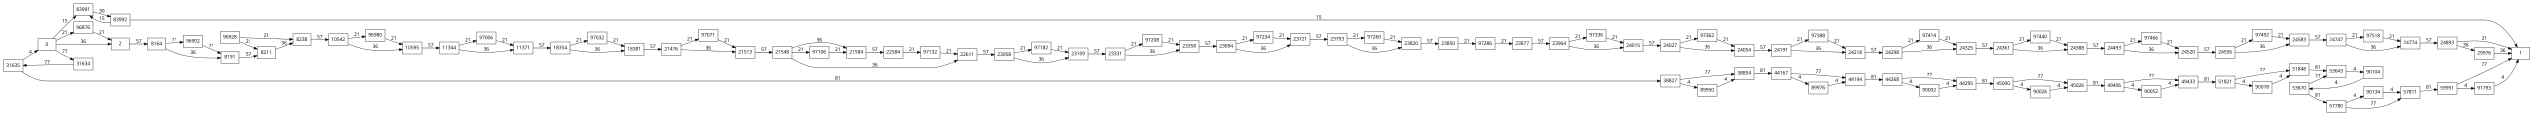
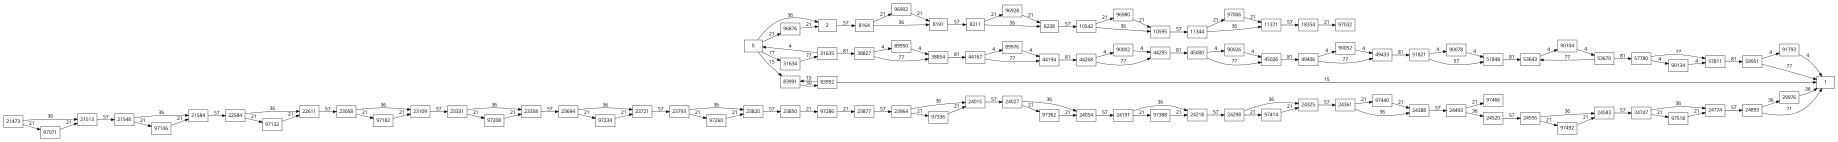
edge "96928" -> "8211": reversed
edge "97466" -> "24520": removed, label "21"
node "18381": removed
node "21476": label "21476" -> "21473"
edge "21548" -> "22611": now "22584" -> "22611"
edge "51821" -> "51848": label "77" -> "57"
